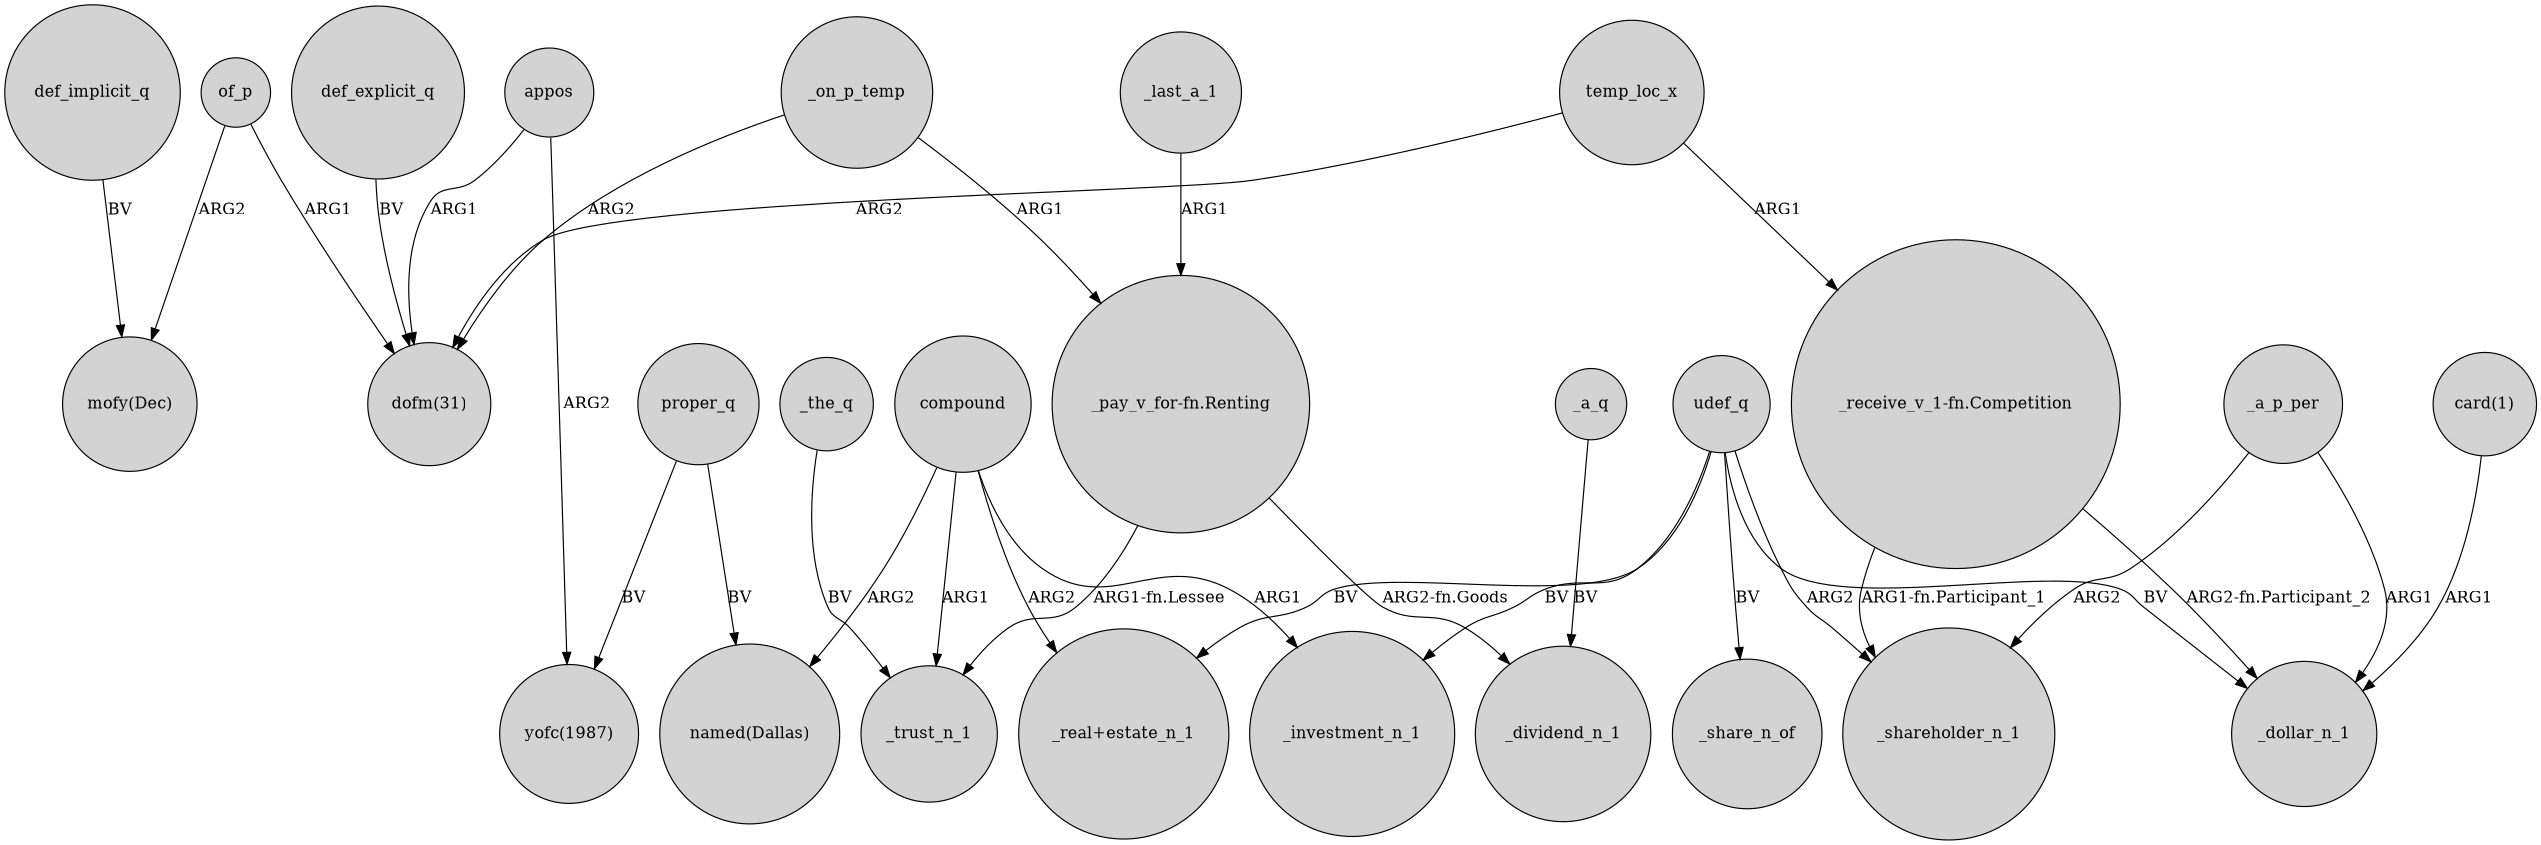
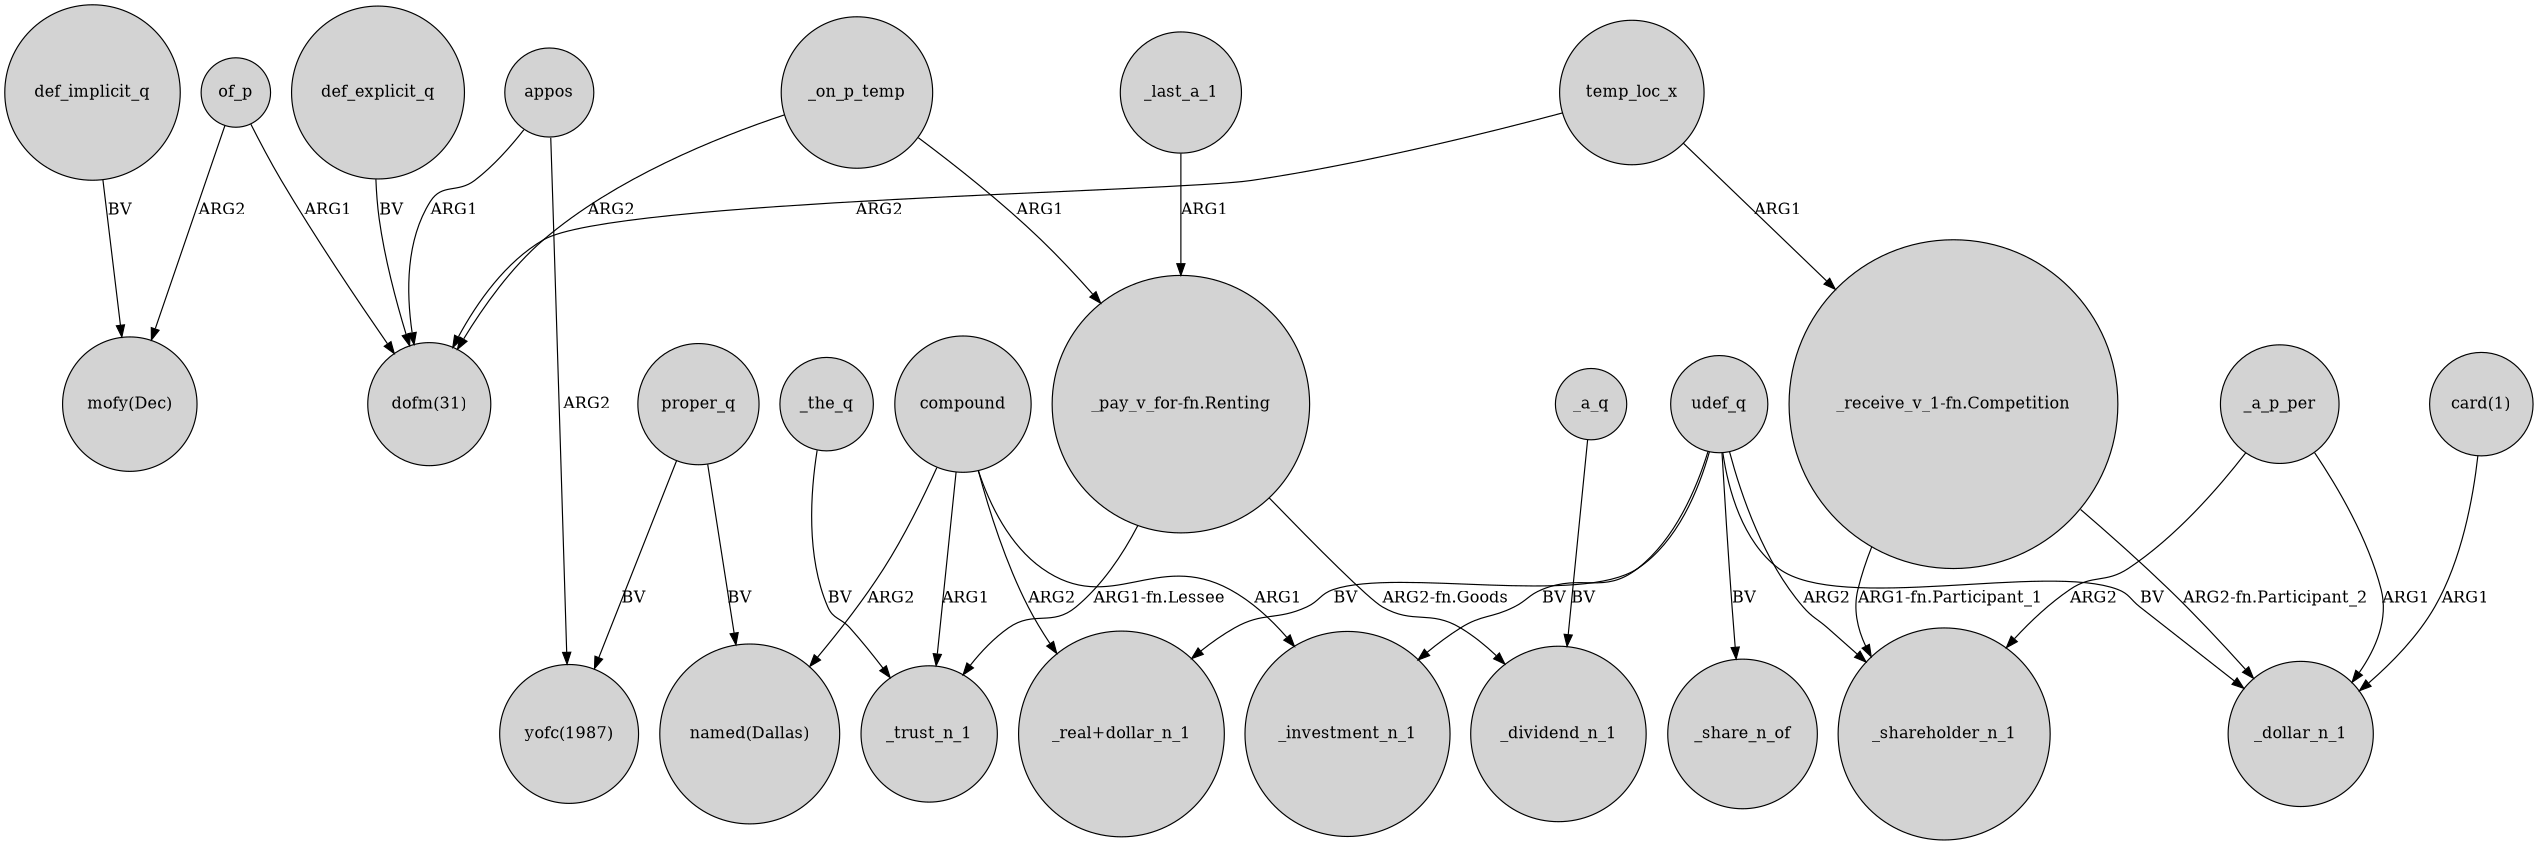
node "_real+estate_n_1": label "_real+estate_n_1" -> "_real+dollar_n_1"
